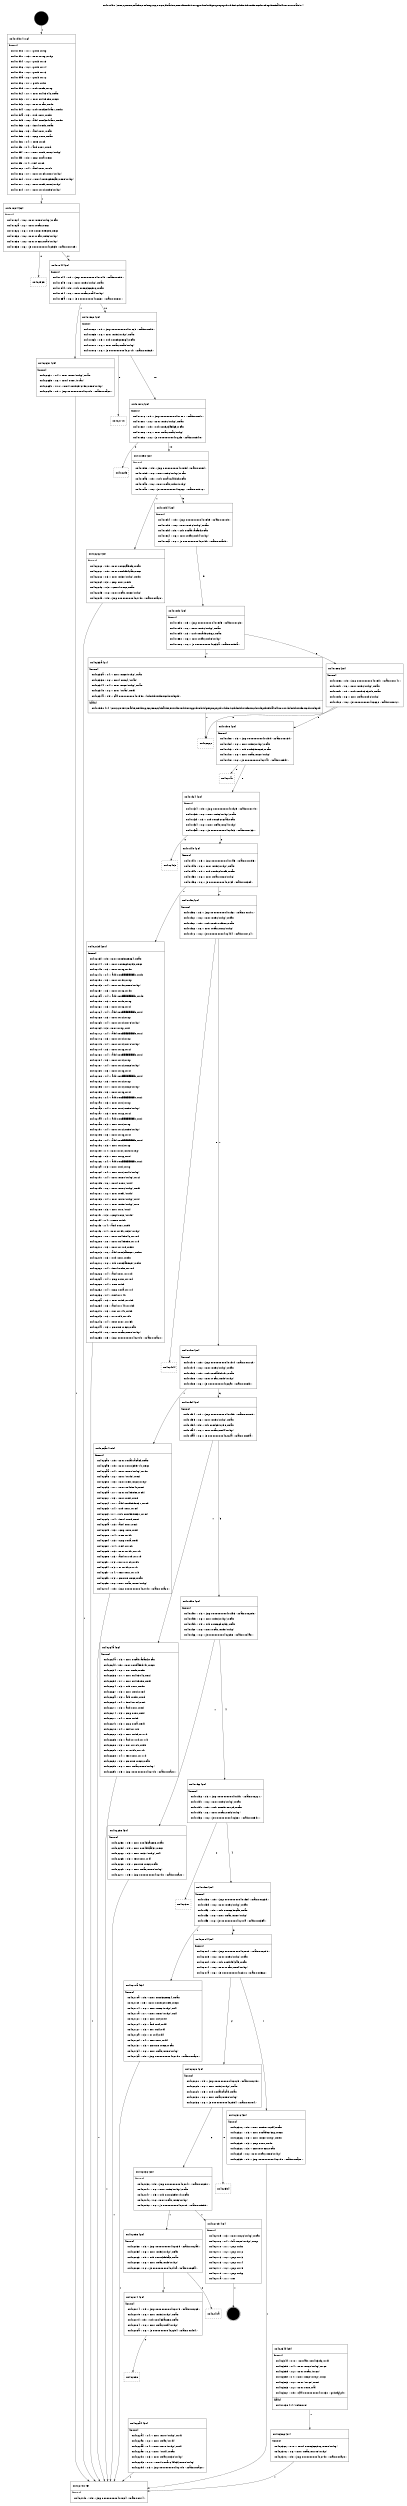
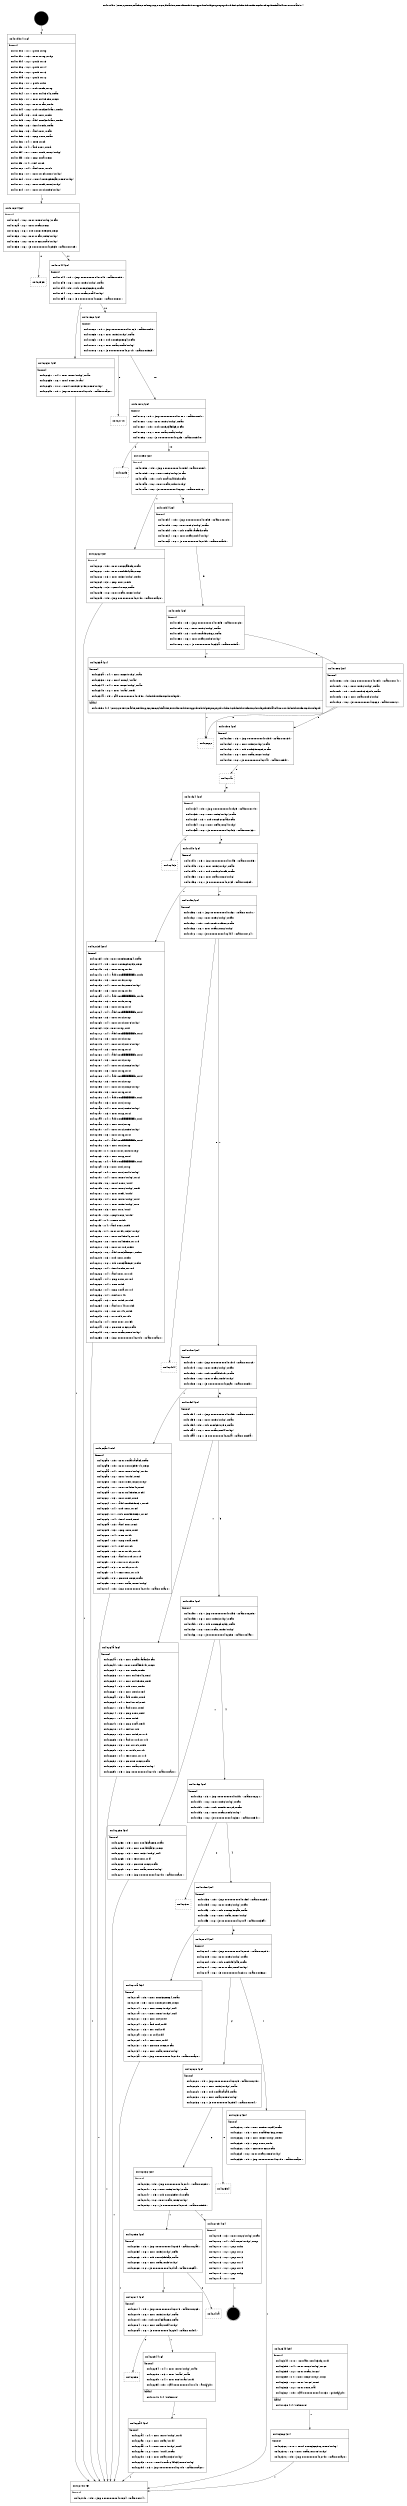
edge "0x401f08 [28]" -> "0x401f24 [28]": now "0x4027a7" -> "0x401f24 [28]"
node "0x402294 [16]": added
